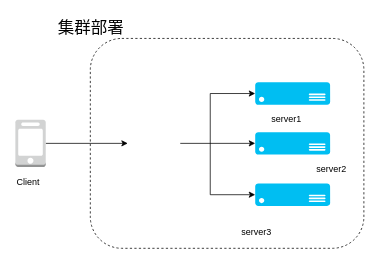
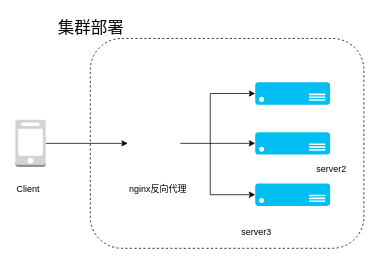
node "server1": removed
node "Client": moved (34, 182) -> (34, 189)
node "nginx反向代理": added
